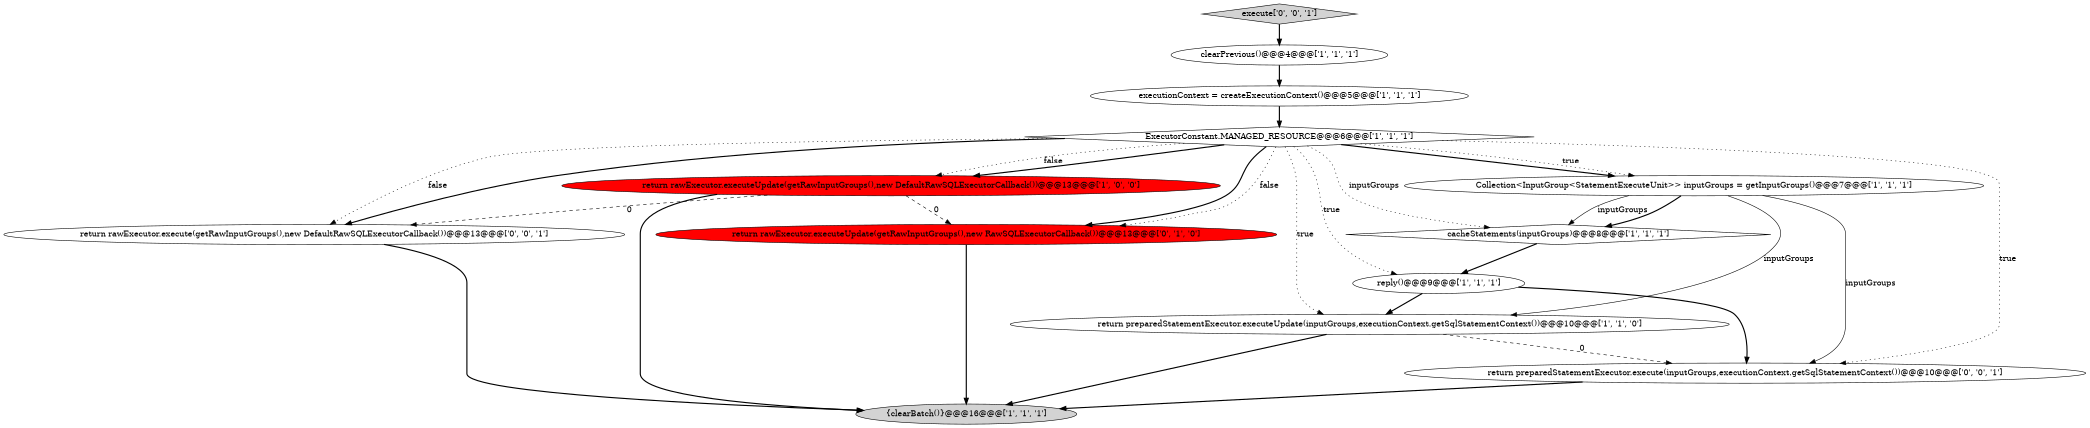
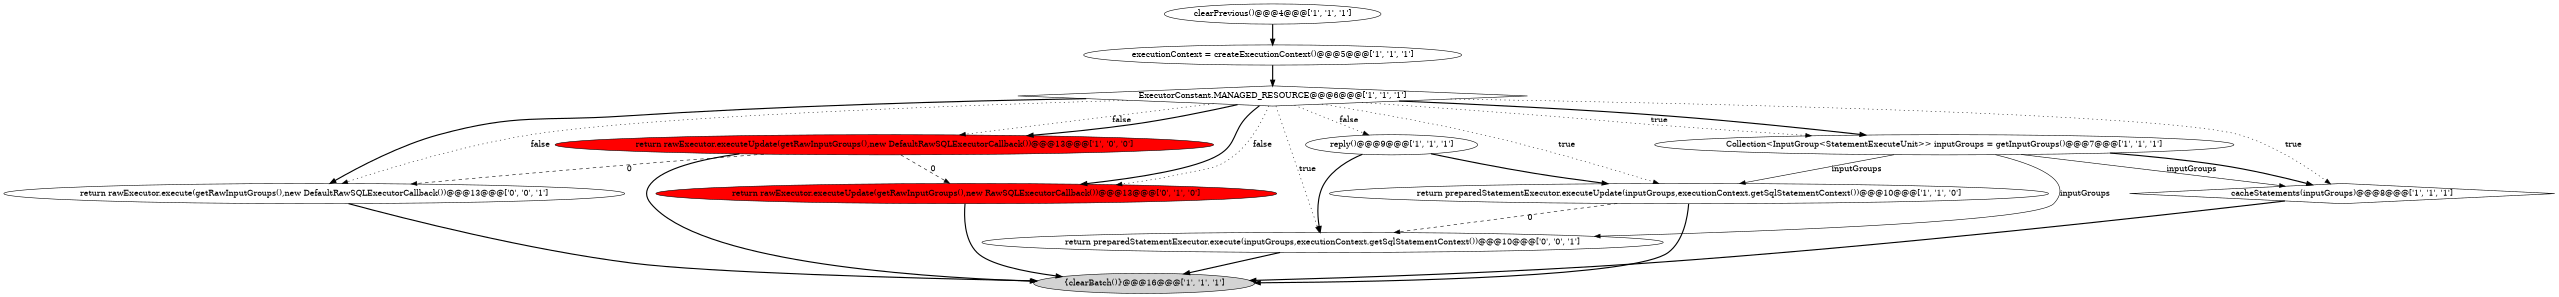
node "execute['0', '0', '1']": removed
edge "ExecutorConstant.MANAGED_RESOURCE@@@6@@@['1', '1', '1']" -> "cacheStatements(inputGroups)@@@8@@@['1', '1', '1']": label "inputGroups" -> "true"
edge "ExecutorConstant.MANAGED_RESOURCE@@@6@@@['1', '1', '1']" -> "reply()@@@9@@@['1', '1', '1']": label "true" -> "false"
edge "cacheStatements(inputGroups)@@@8@@@['1', '1', '1']" -> "reply()@@@9@@@['1', '1', '1']": now "cacheStatements(inputGroups)@@@8@@@['1', '1', '1']" -> "{clearBatch()}@@@16@@@['1', '1', '1']"
